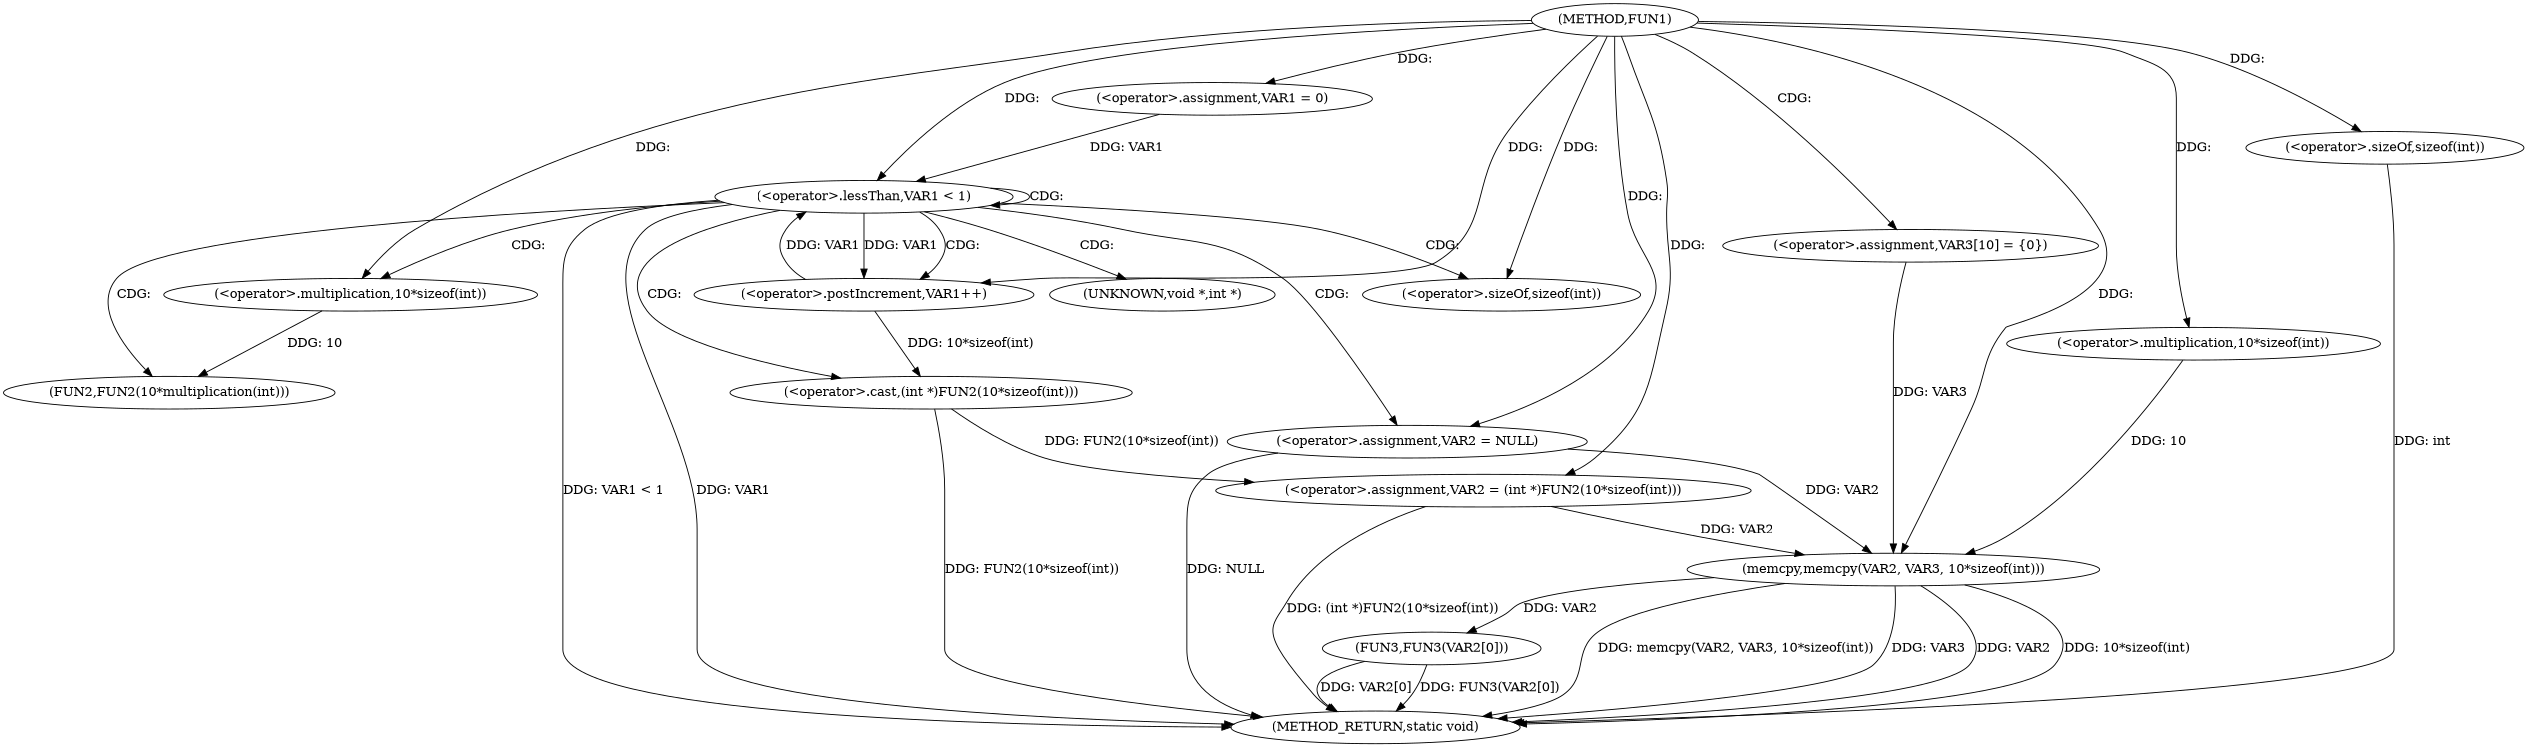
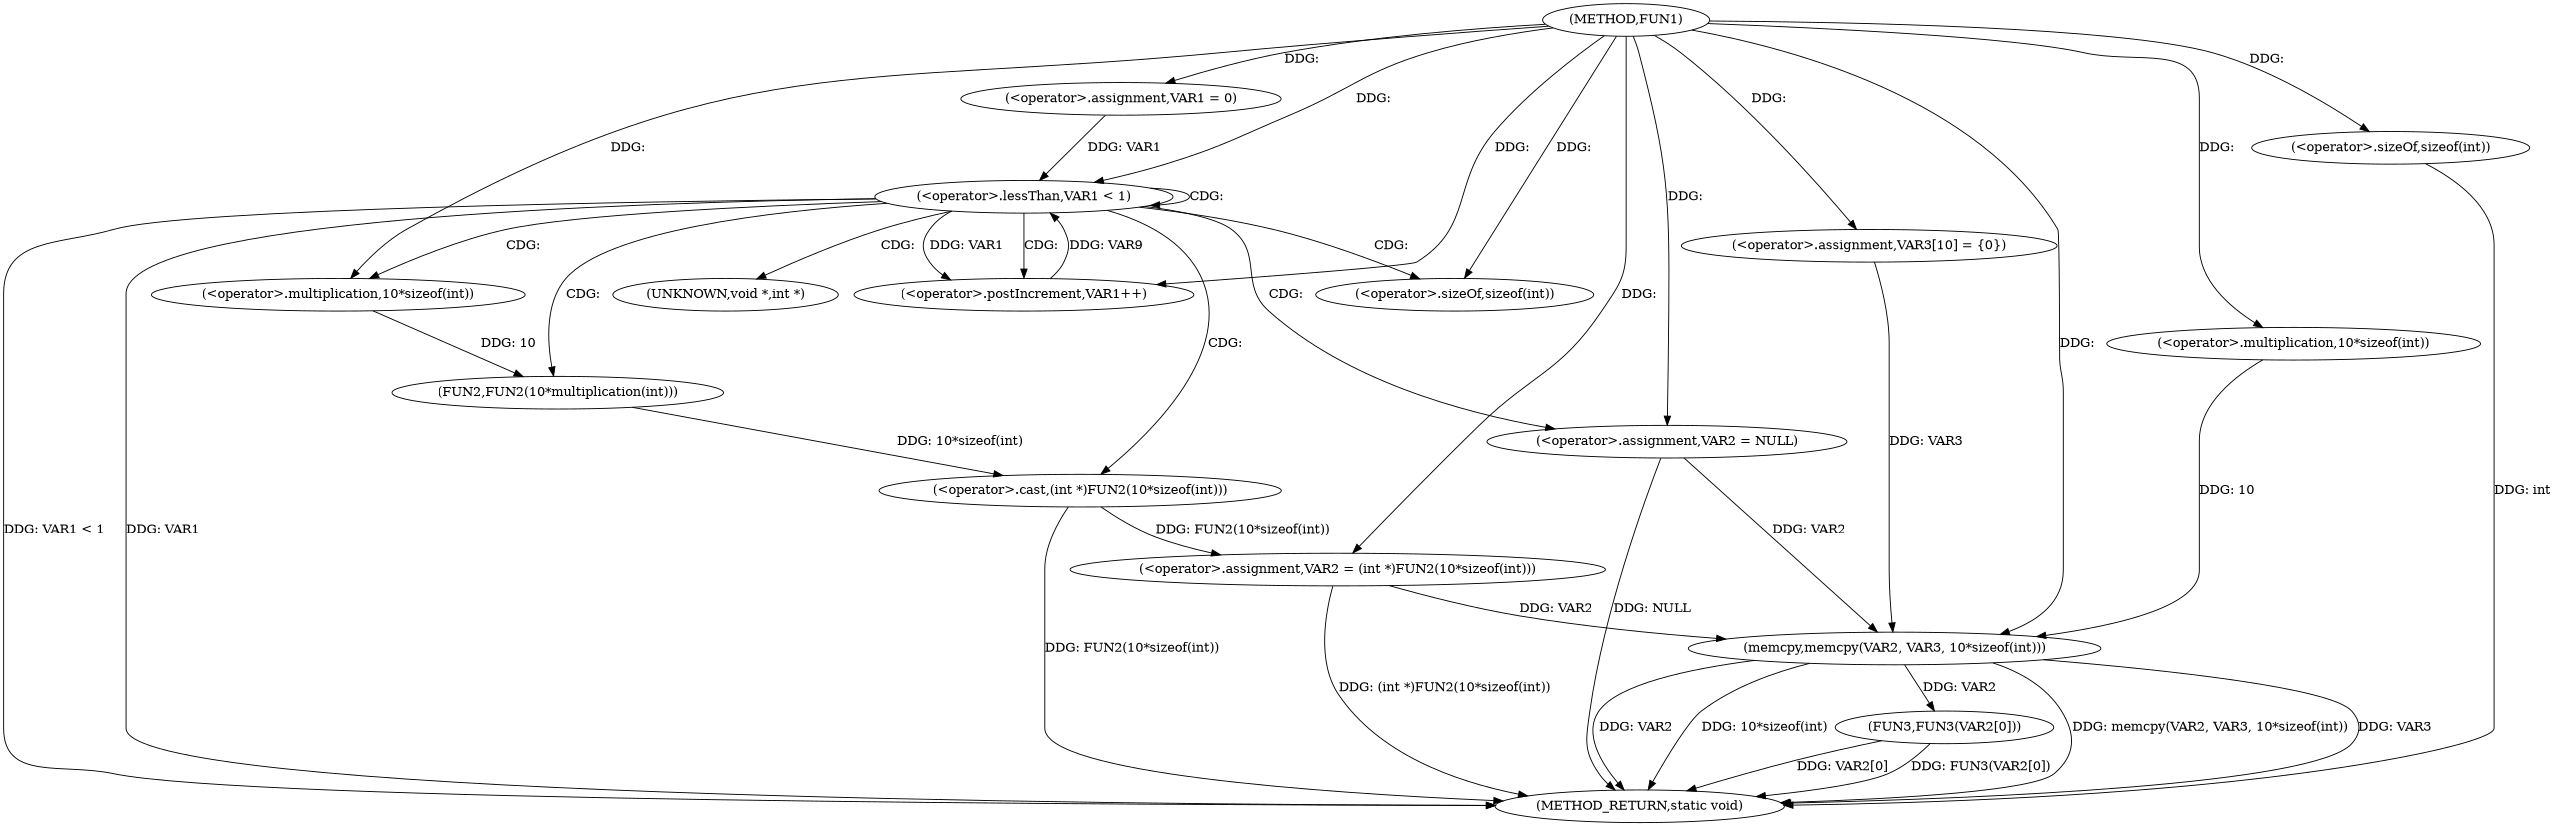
edge "(METHOD,FUN1)" -> "(<operator>.assignment,VAR3[10] = {0})": label "CDG: " -> "DDG: "
edge "(<operator>.postIncrement,VAR1++)" -> "(<operator>.lessThan,VAR1 < 1)": label "DDG: VAR1" -> "DDG: VAR9"
edge "(<operator>.postIncrement,VAR1++)" -> "(<operator>.cast,(int *)FUN2(10*sizeof(int)))": now "(FUN2,FUN2(10*multiplication(int)))" -> "(<operator>.cast,(int *)FUN2(10*sizeof(int)))"
